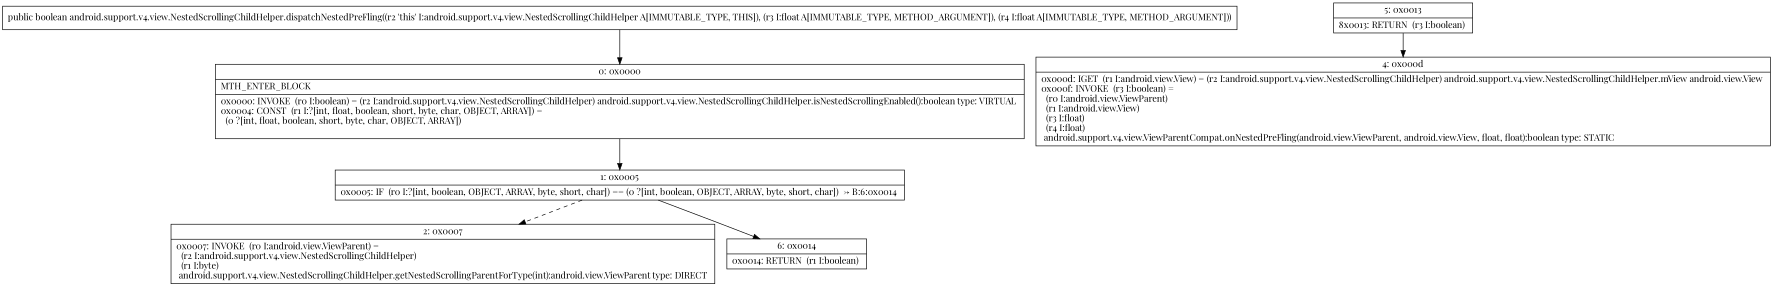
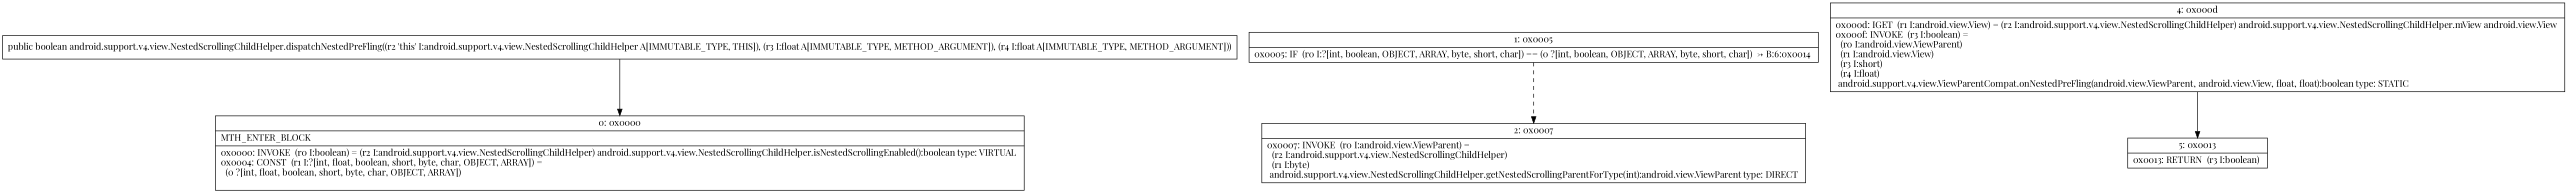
node "5: 0x0013": text "8x0013: RETURN  (r3 I:boolean)" -> "0x0013: RETURN  (r3 I:boolean)"
edge "5: 0x0013" -> "4: 0x000d": reversed
node "4: 0x000d": text "(r3 I:float)" -> "(r3 I:short)"
edge "0: 0x0000" -> "1: 0x0005": removed
node "6: 0x0014": removed
